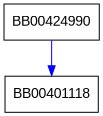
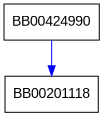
node "BB00401118": label "BB00401118" -> "BB00201118"
